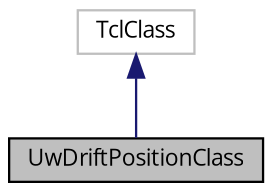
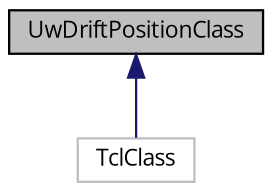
edge "UwDriftPositionClass" -> "TclClass": reversed
